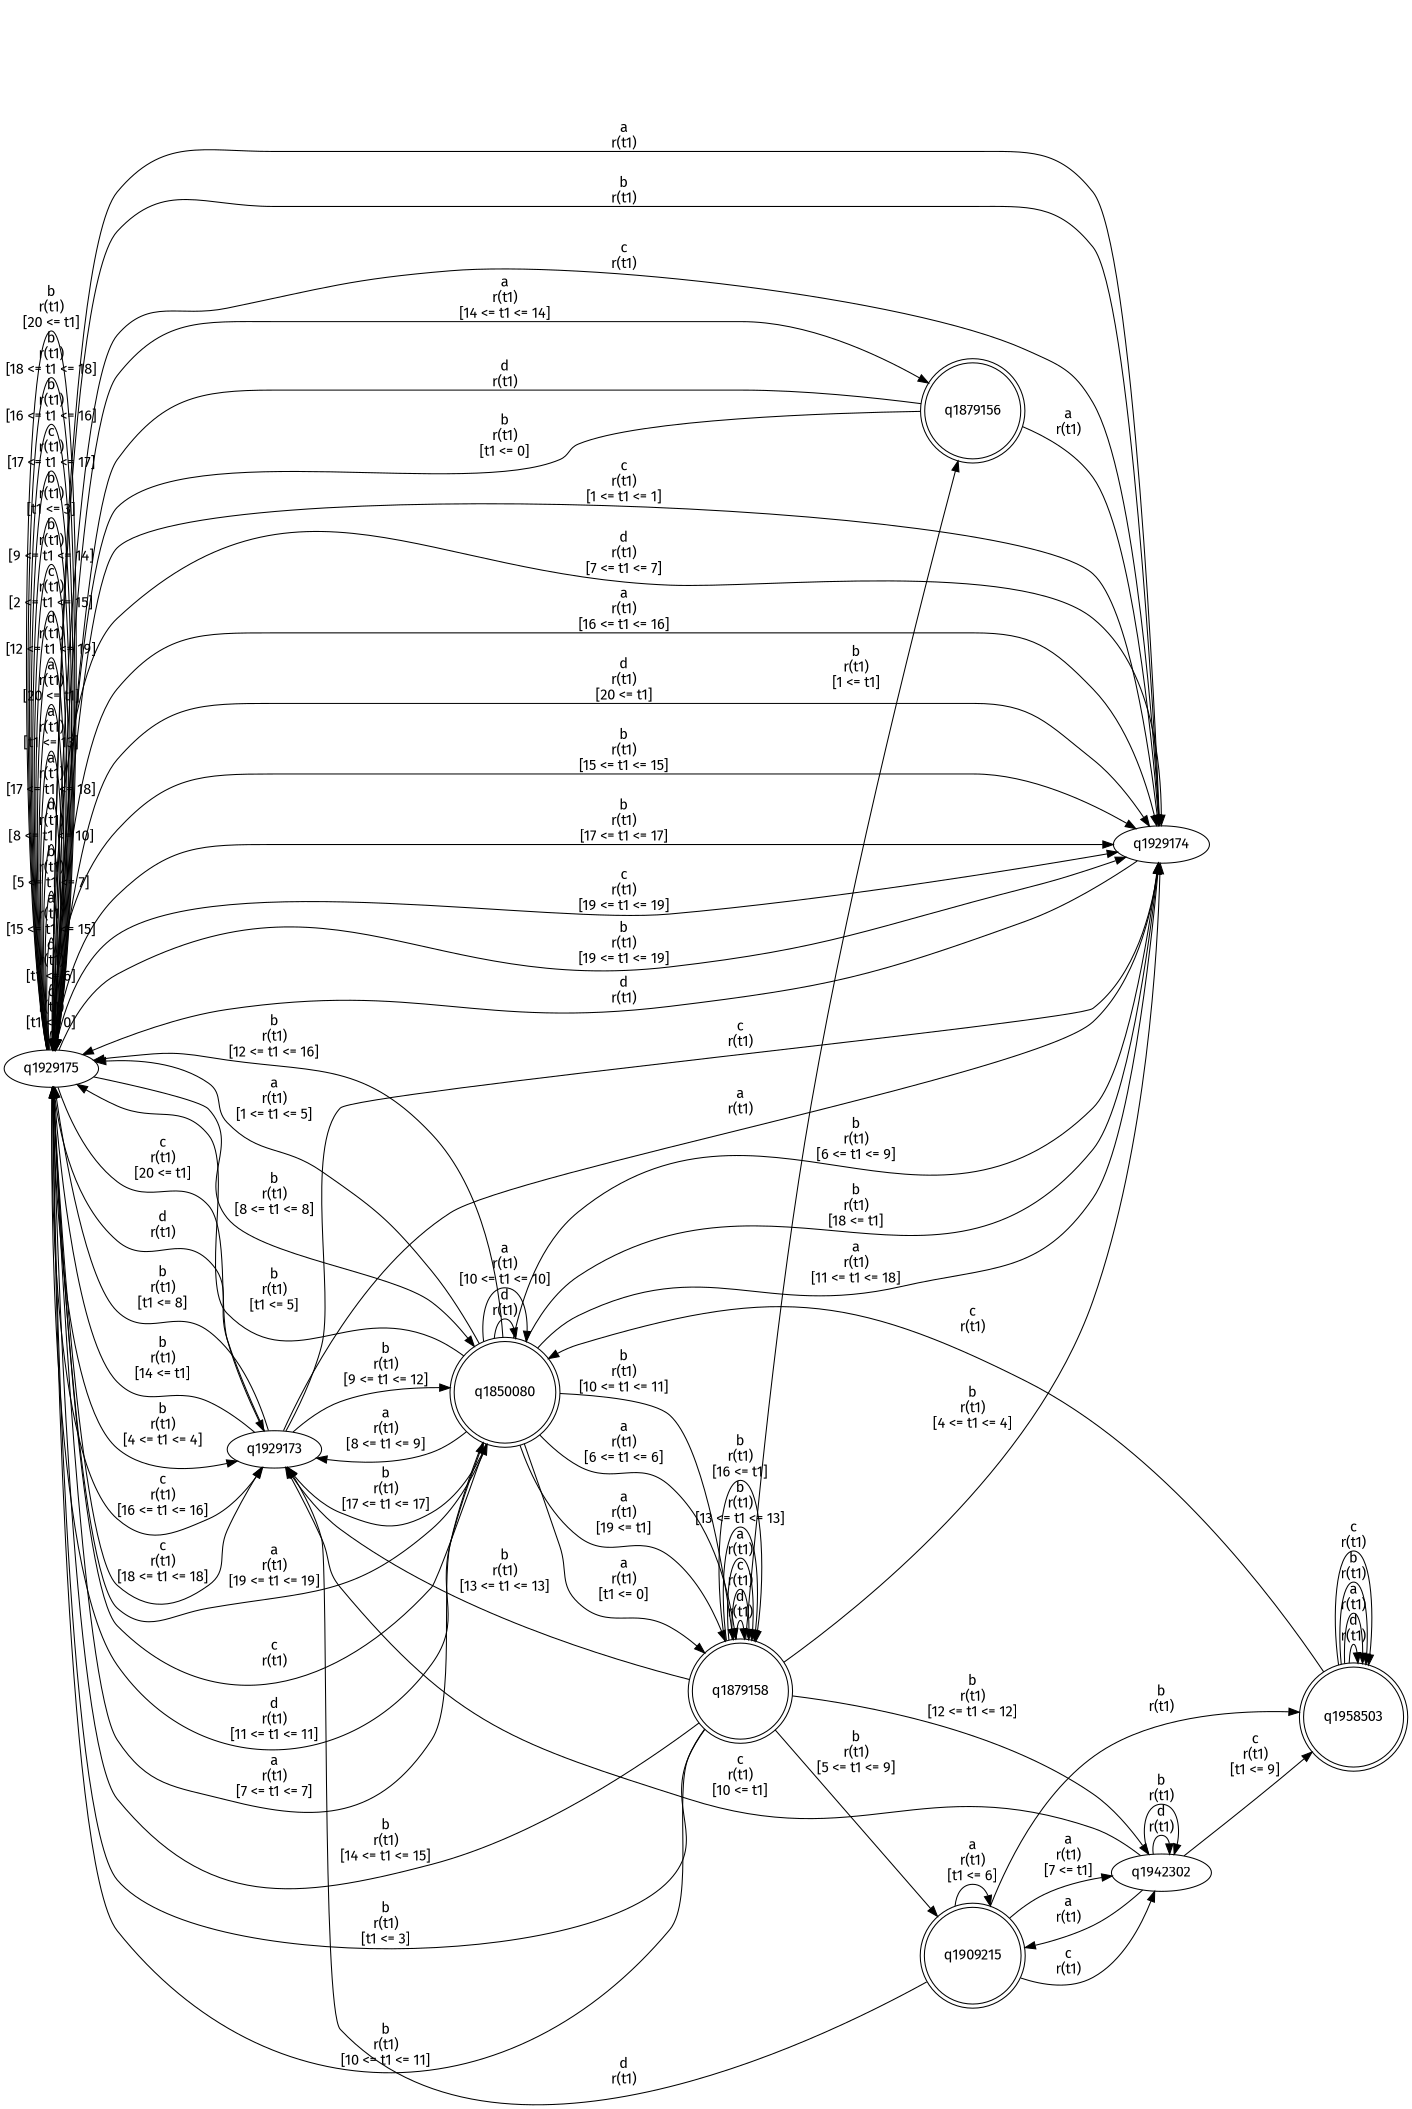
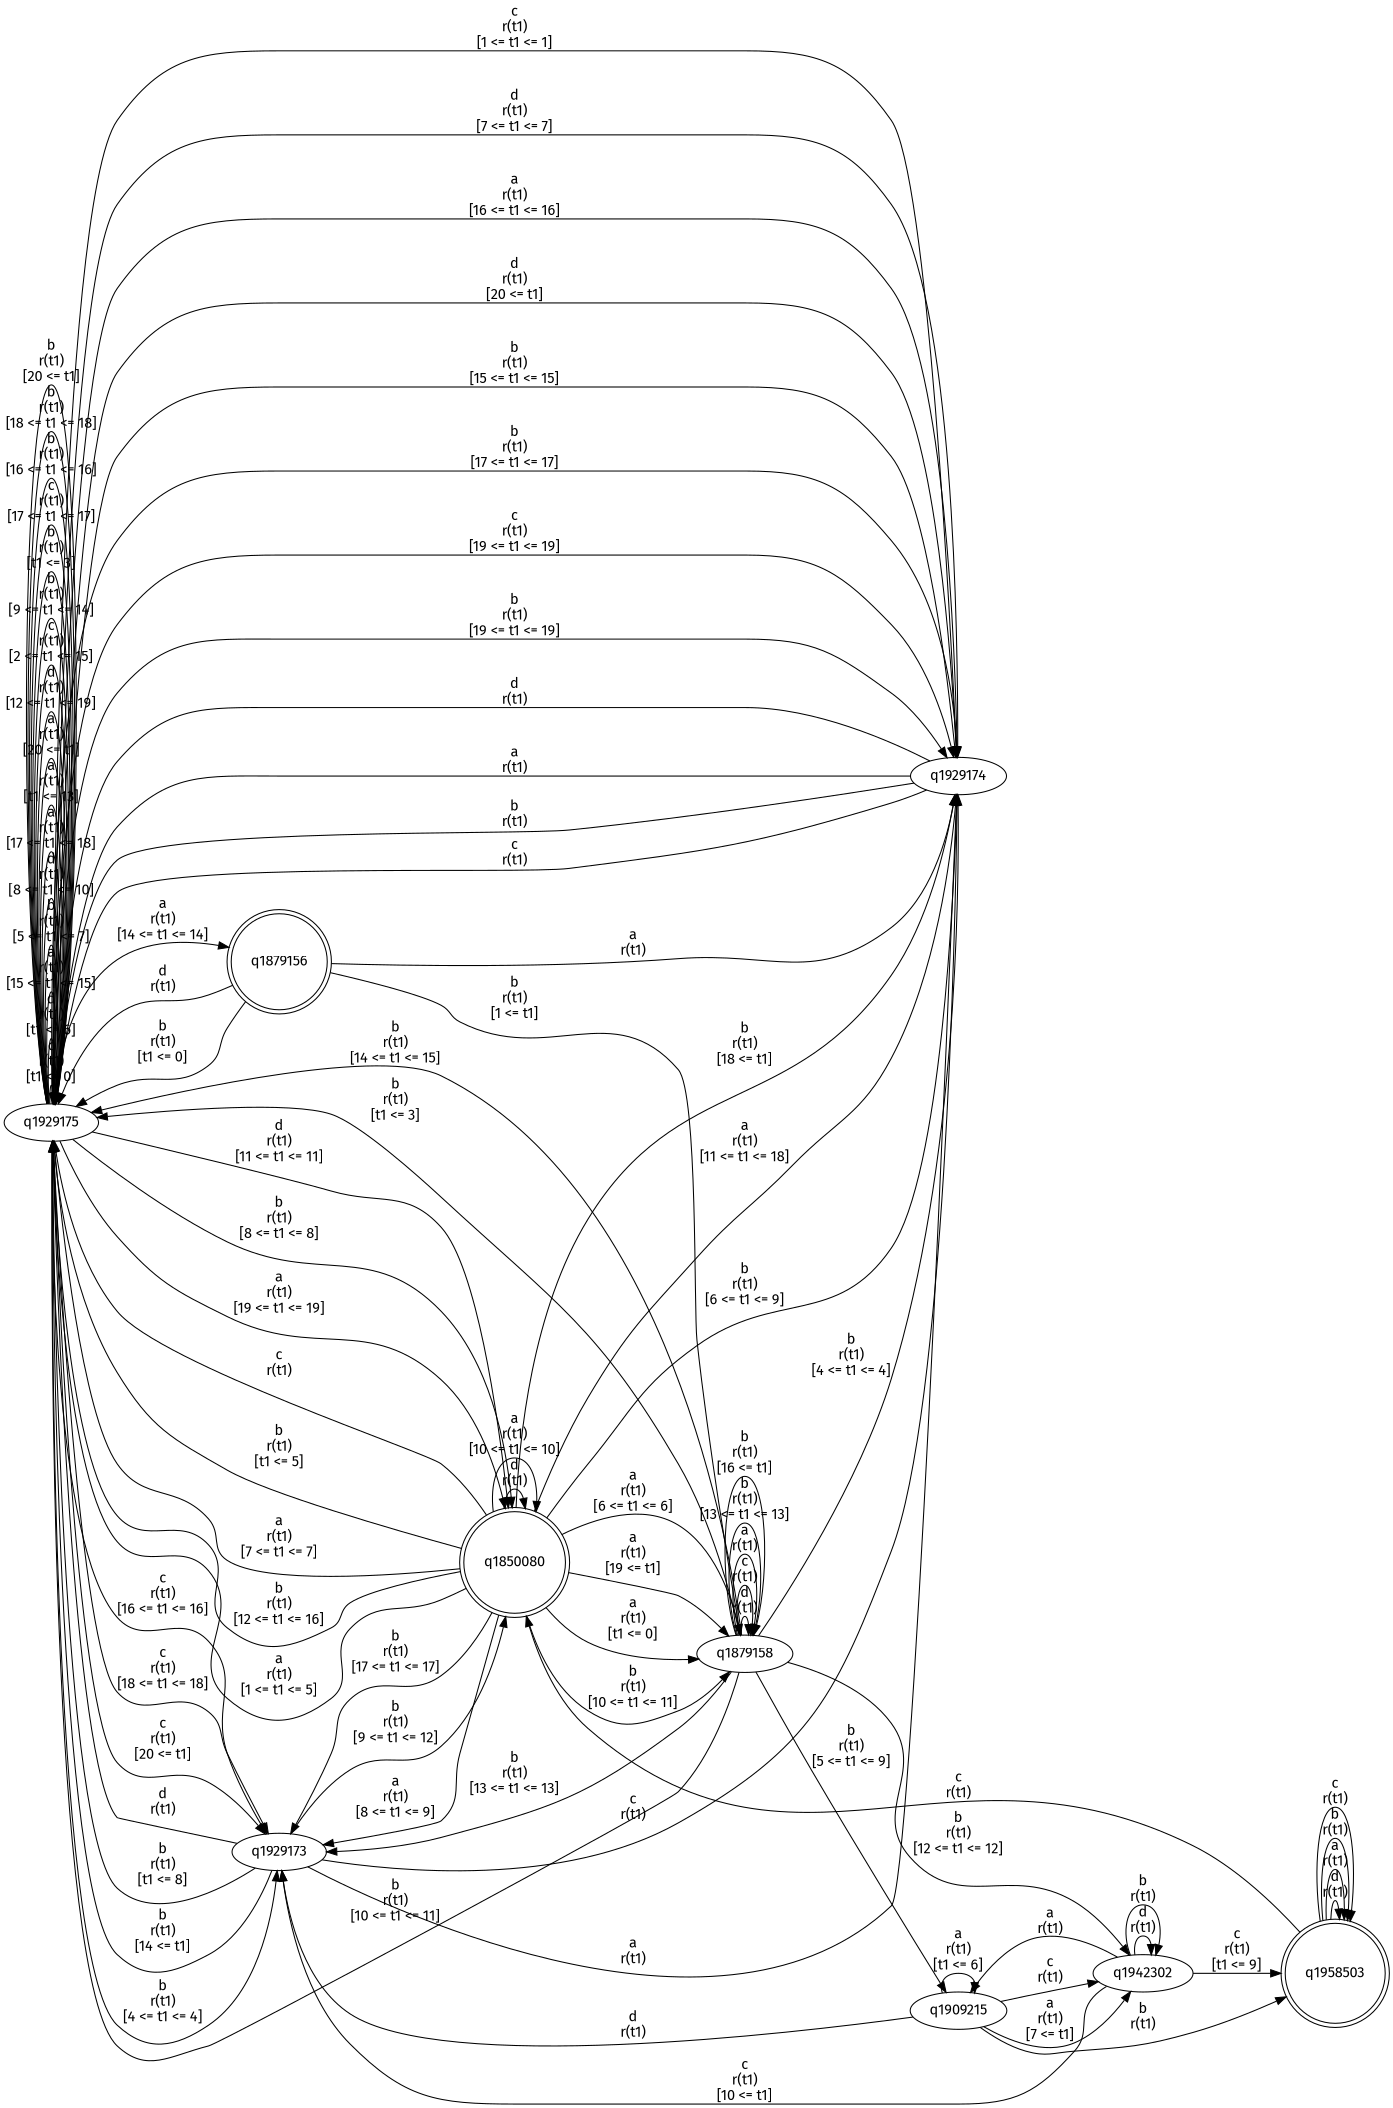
edge "q1879158" -> "q1879156": reversed
node "q1879158": shape doublecircle -> ellipse
node "q1909215": shape doublecircle -> ellipse
